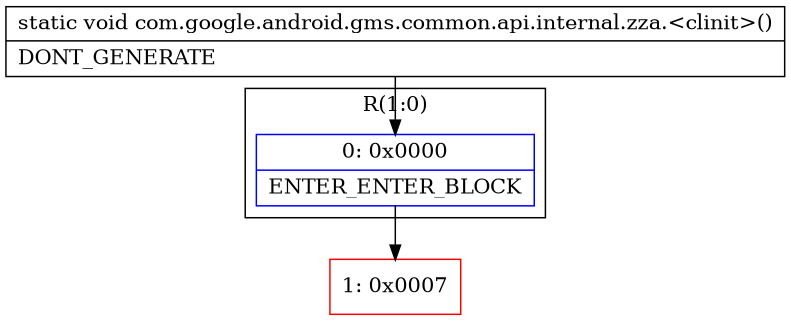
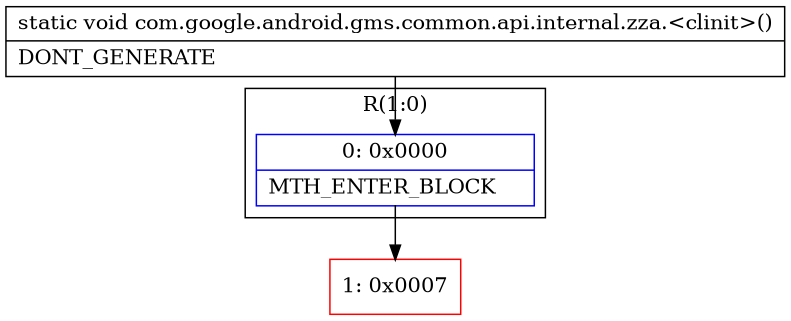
node "0: 0x0000": text "ENTER_ENTER_BLOCK" -> "MTH_ENTER_BLOCK"
